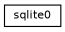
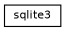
node "sqlite0": label "sqlite0" -> "sqlite3"
